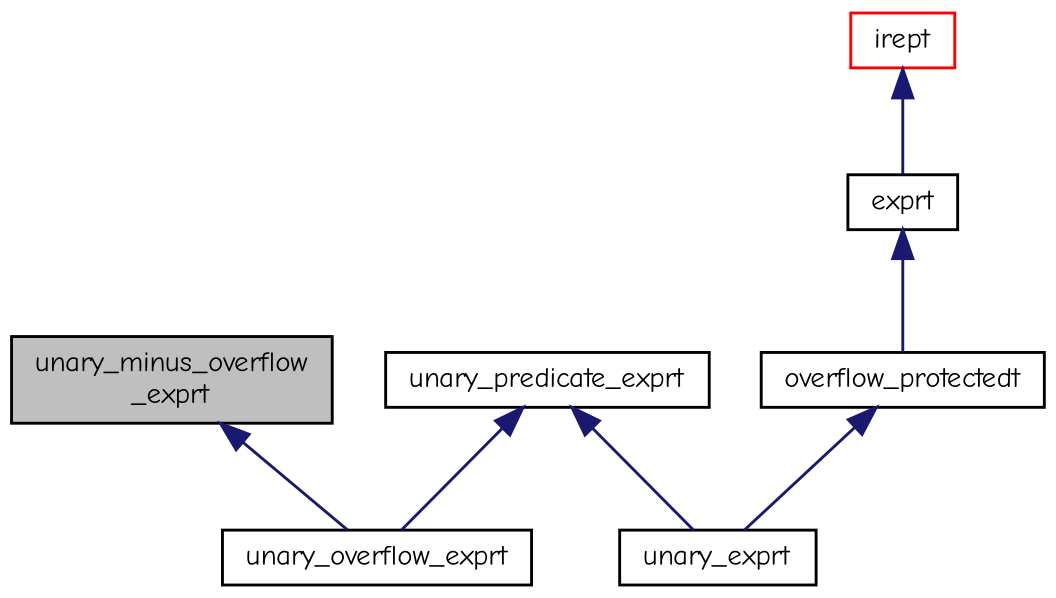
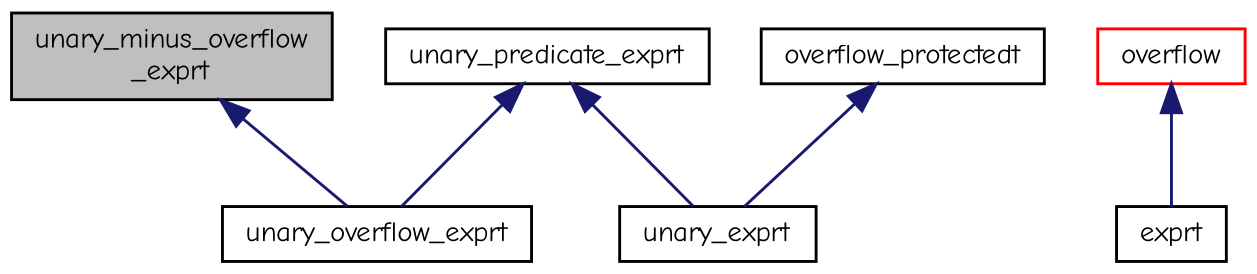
node "irept": label "irept" -> "overflow"
edge "overflow_protectedt" -> "exprt": removed
